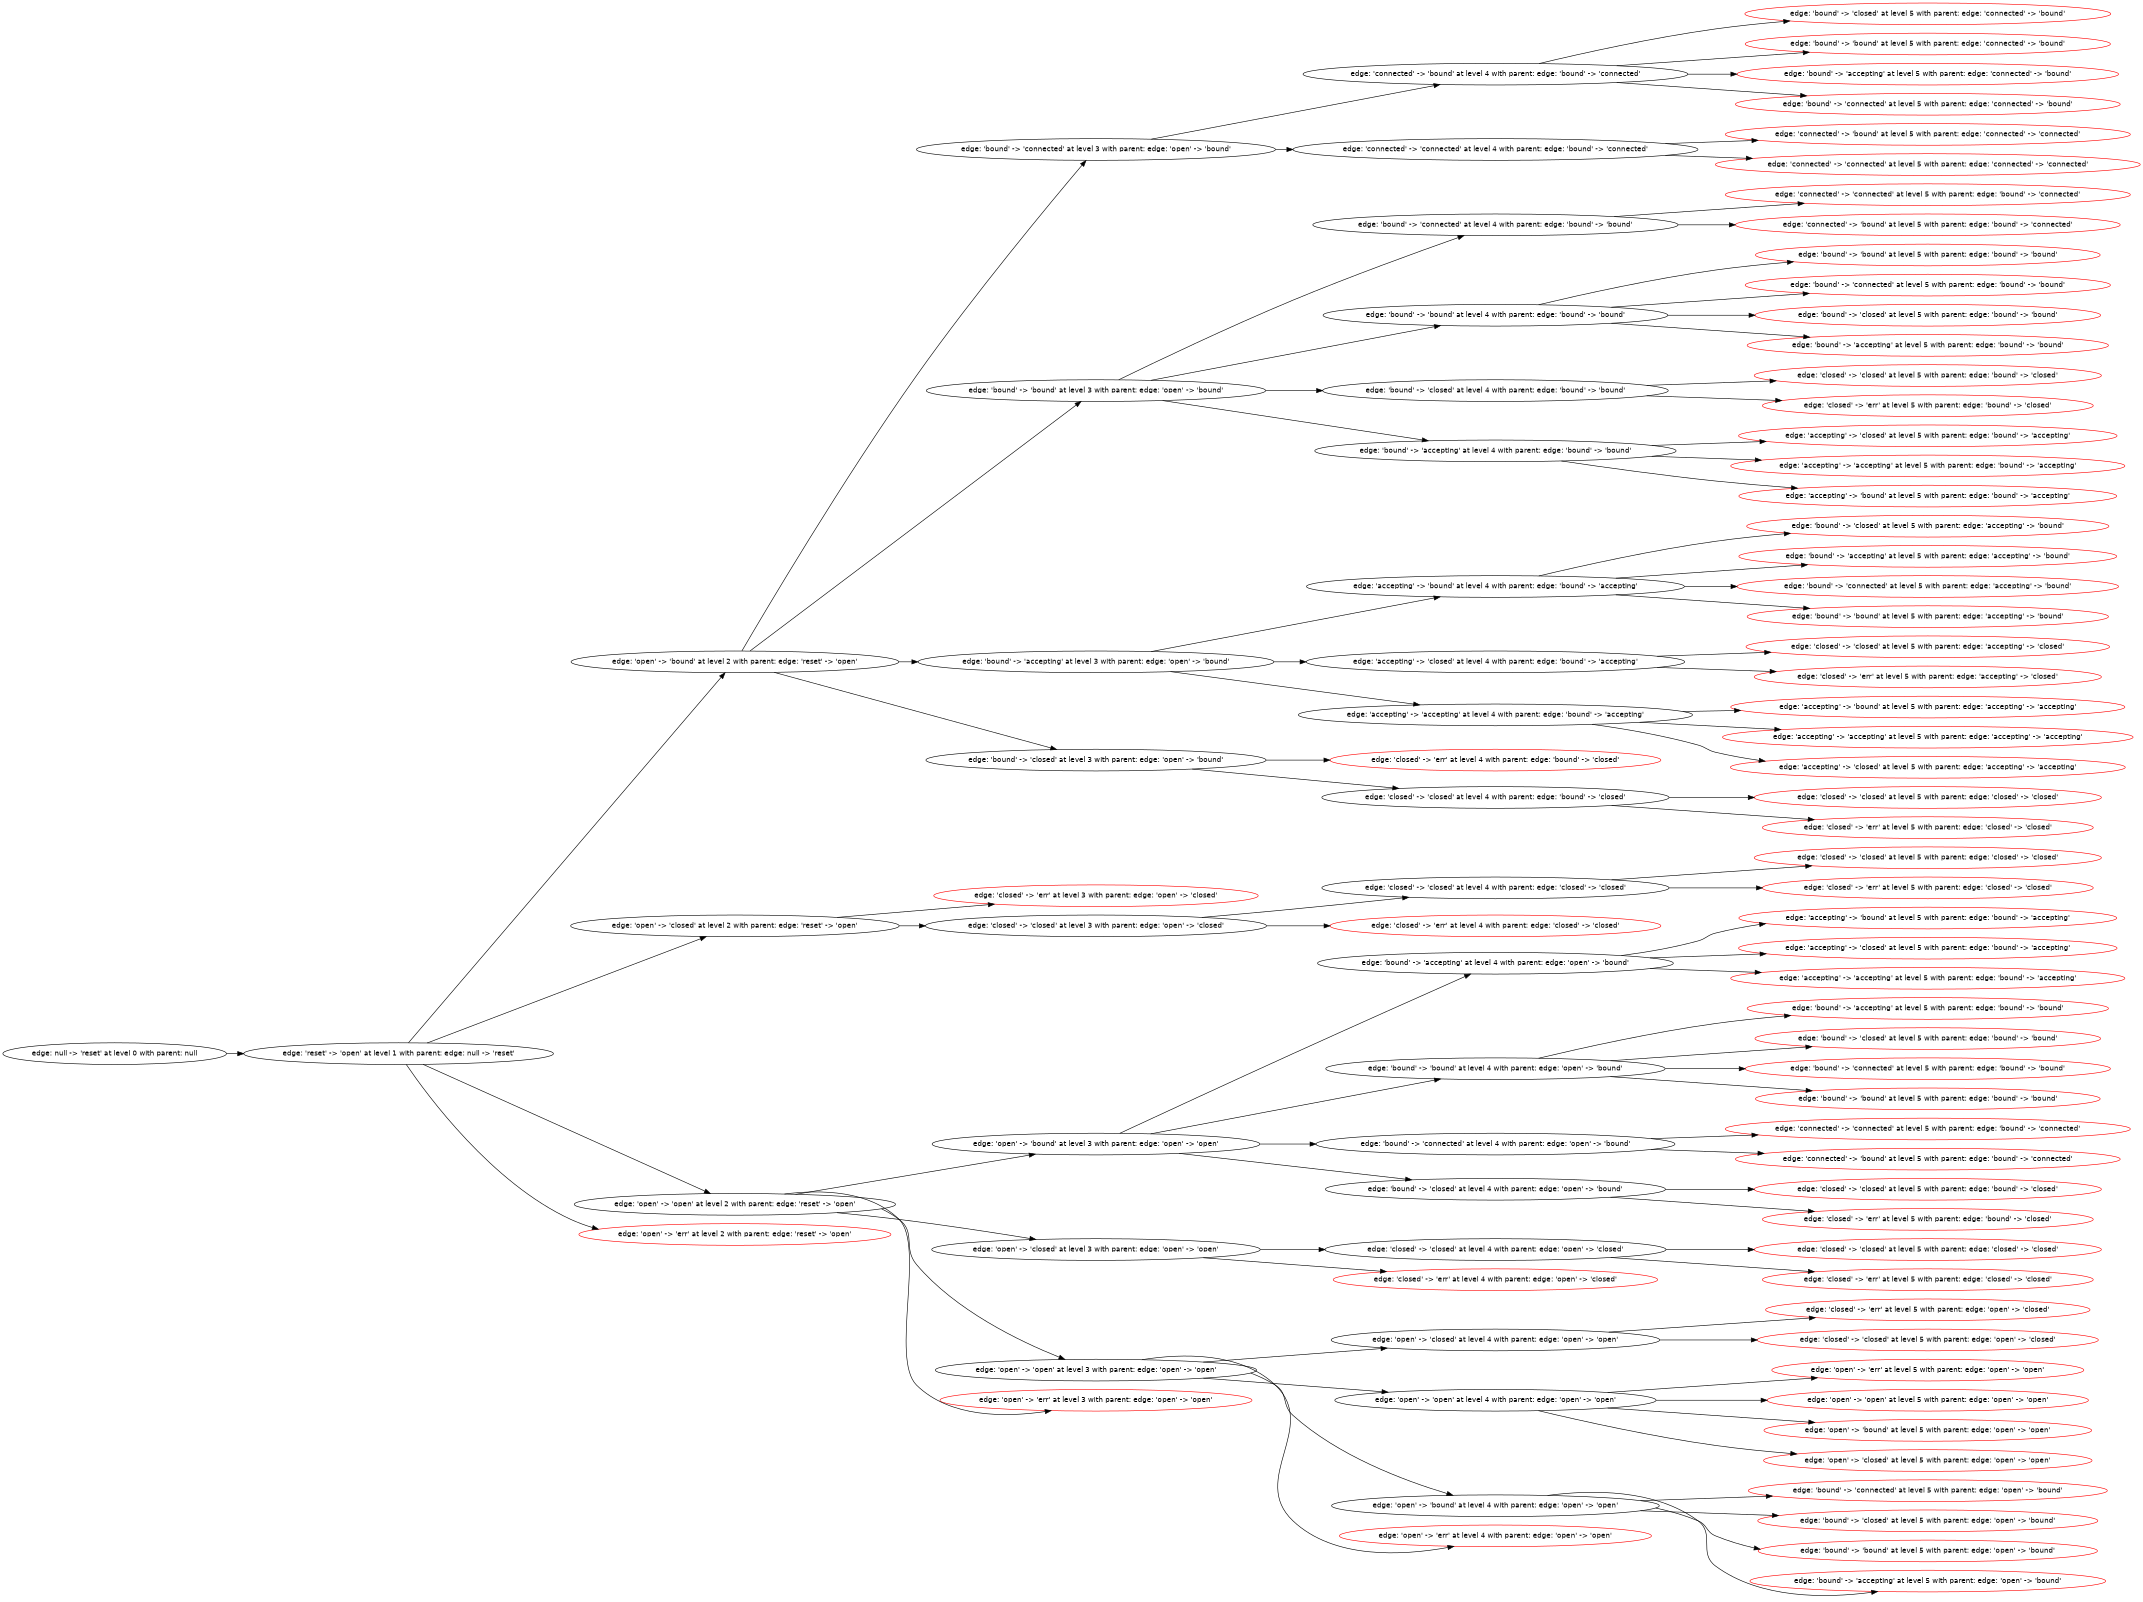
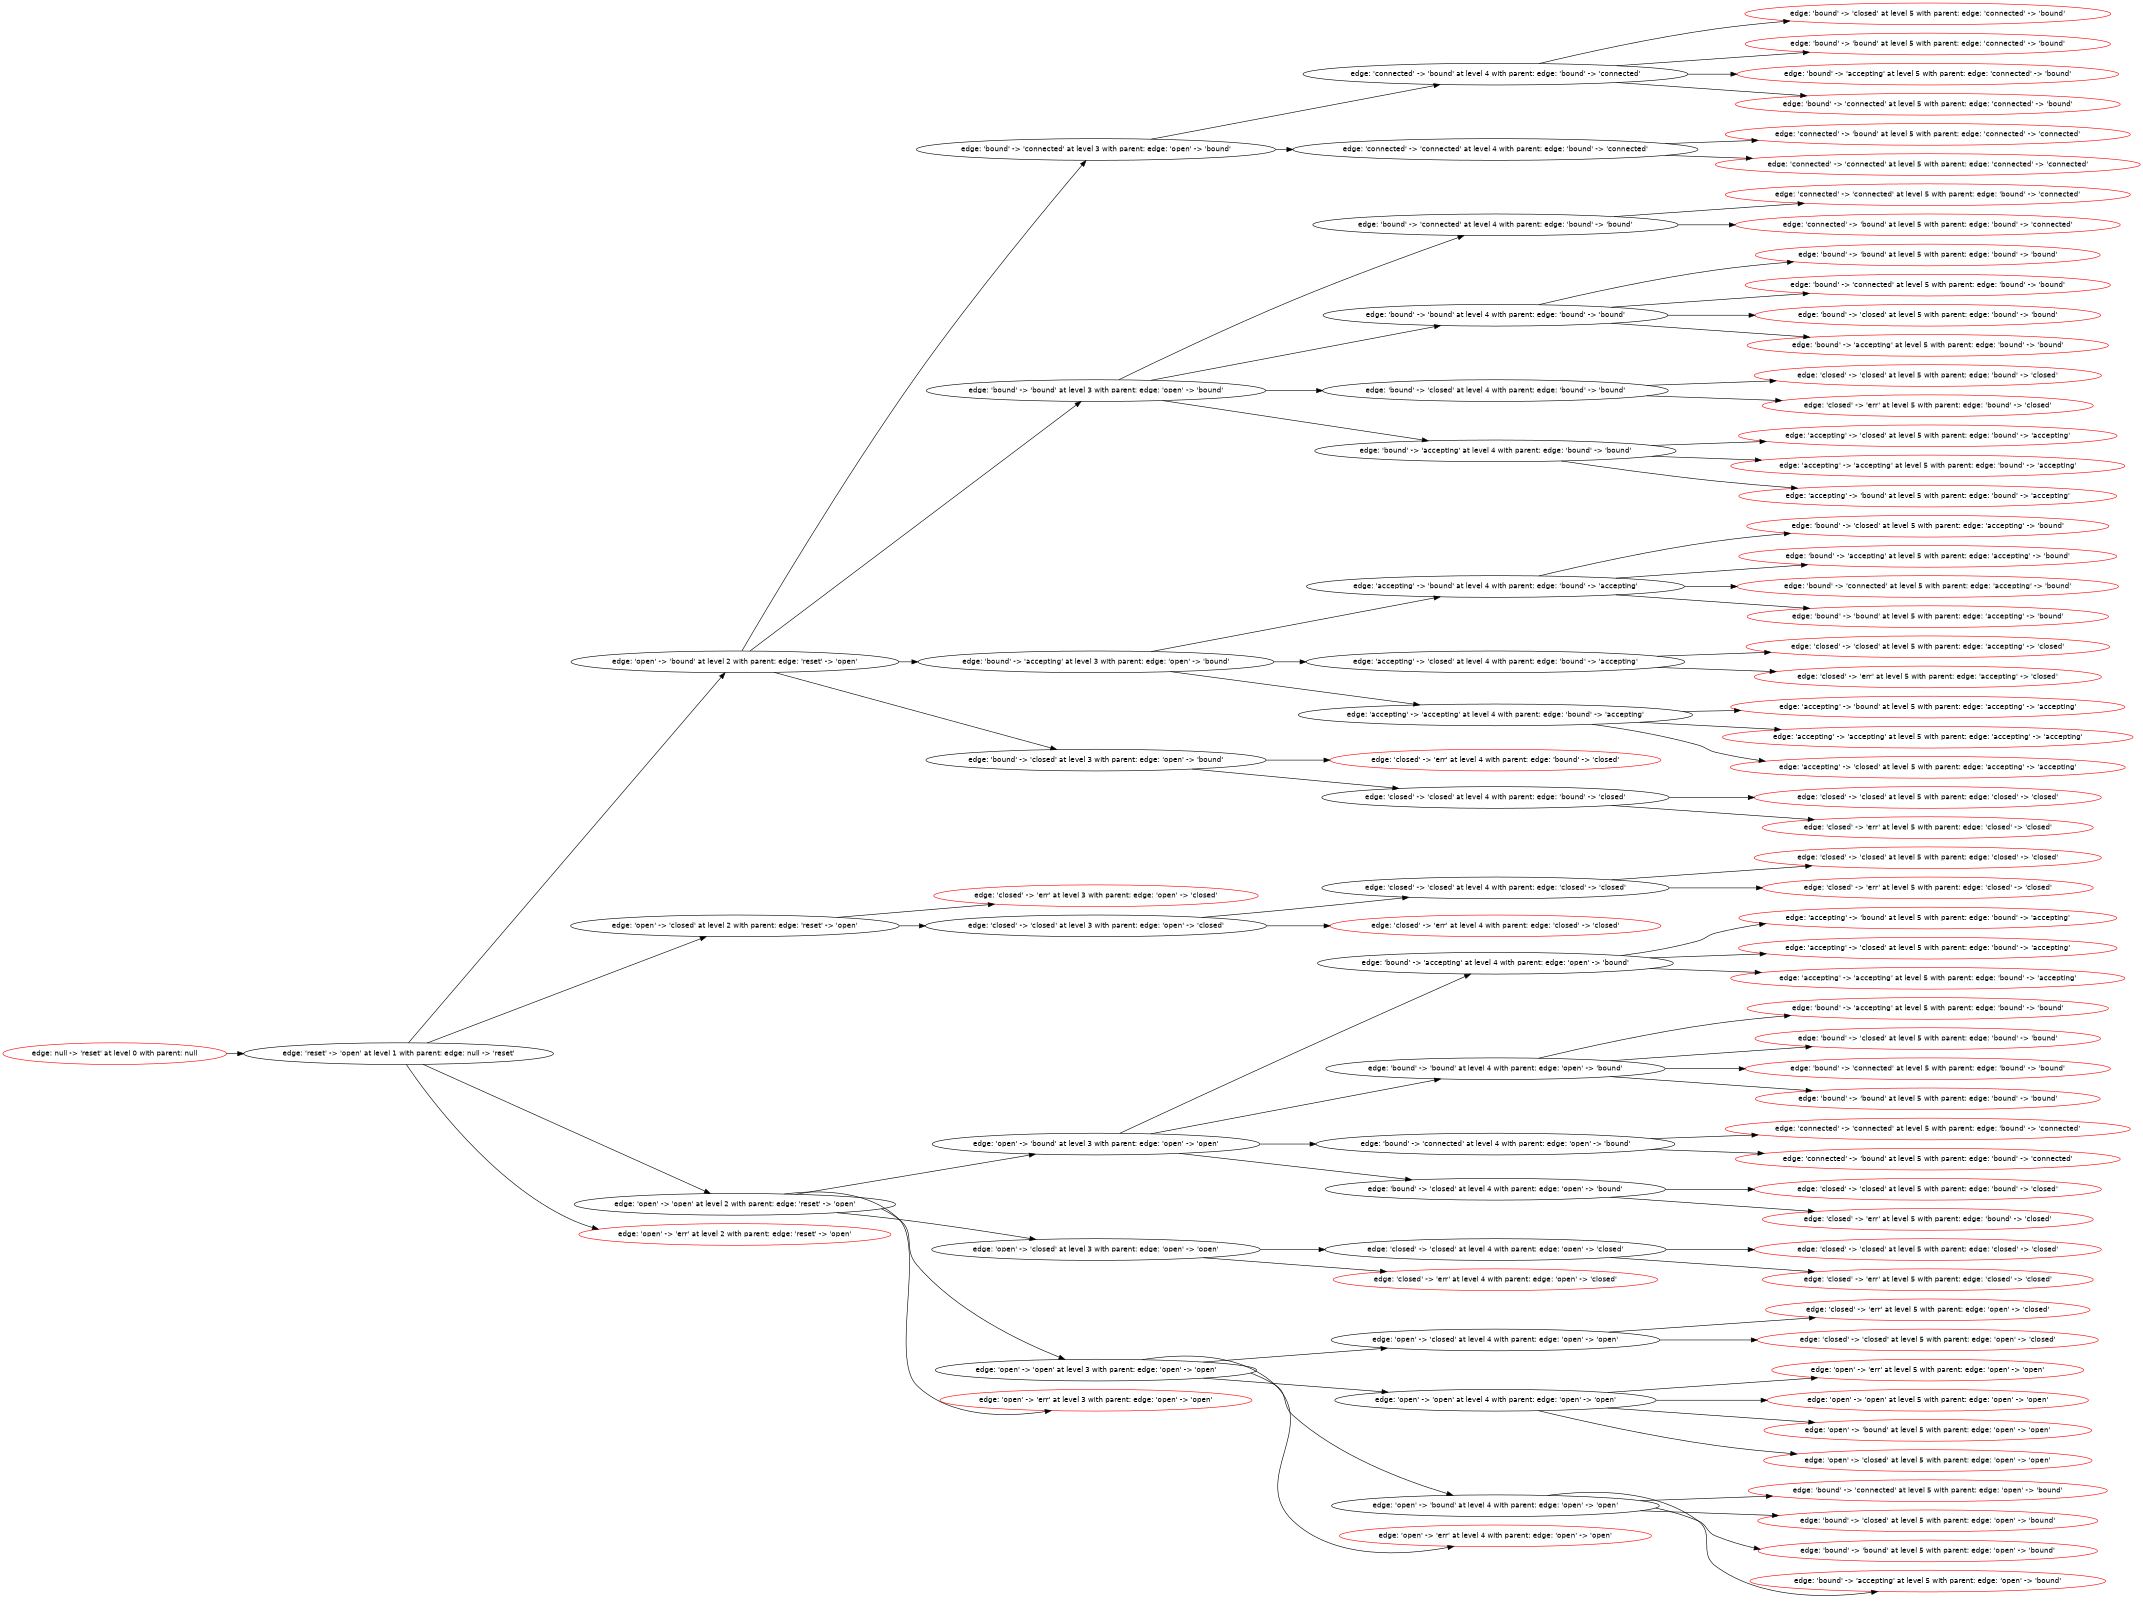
node "edge: null -> 'reset' at level 0 with parent: null": color black -> red
